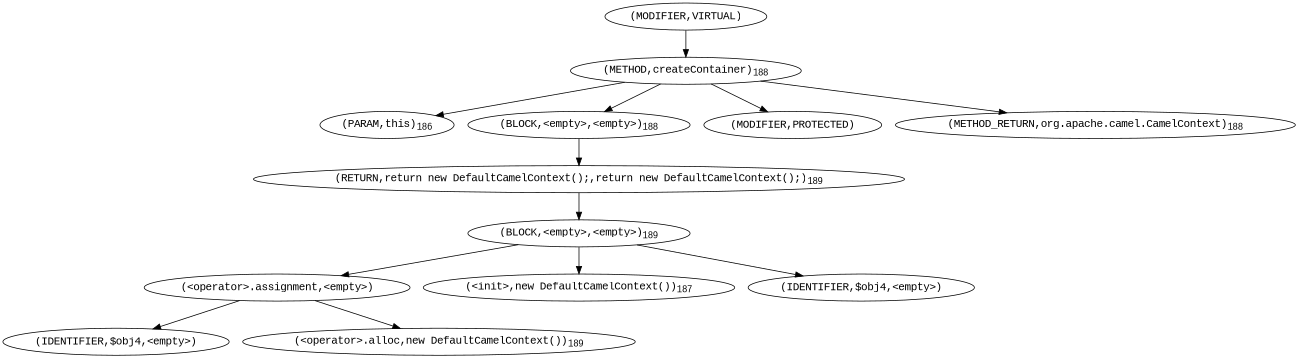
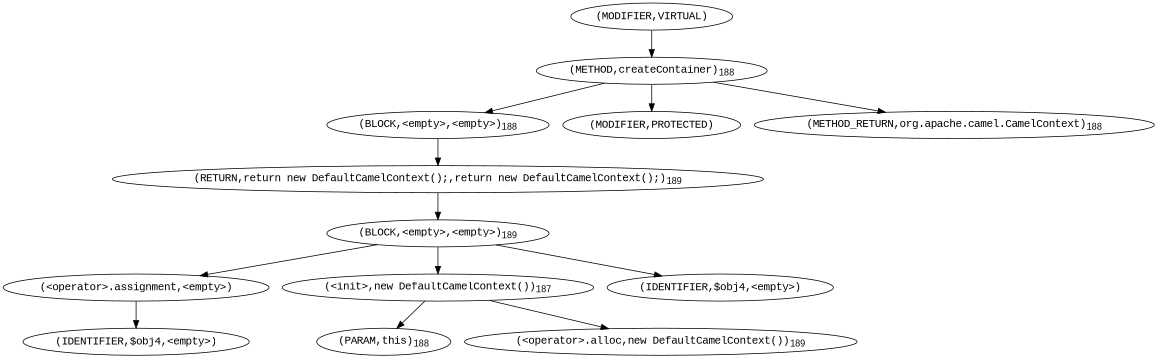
edge "(METHOD,createContainer)" -> "(PARAM,this)": now "(<init>,new DefaultCamelContext())" -> "(PARAM,this)"
node "(PARAM,this)": text "186" -> "188"
edge "(<operator>.assignment,<empty>)" -> "(<operator>.alloc,new DefaultCamelContext())": now "(<init>,new DefaultCamelContext())" -> "(<operator>.alloc,new DefaultCamelContext())"
